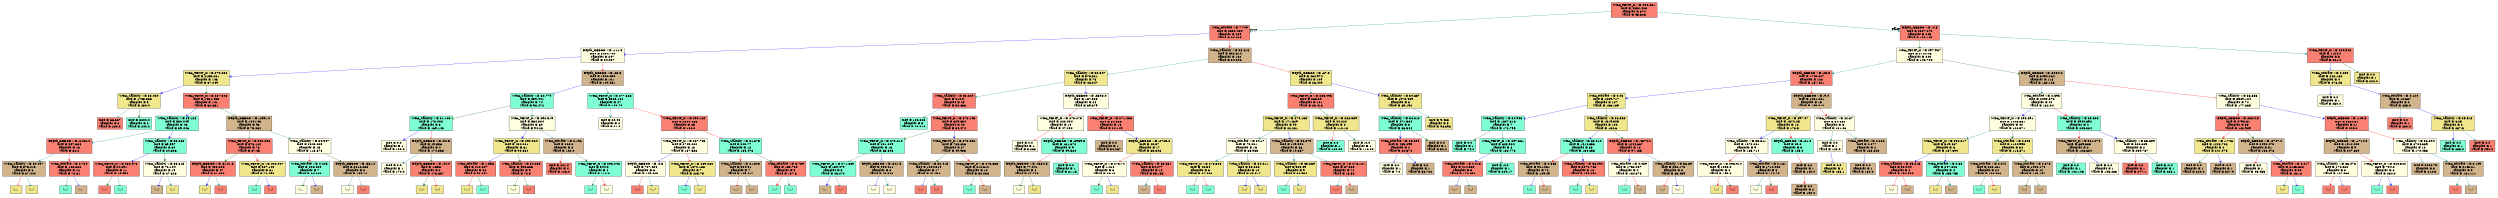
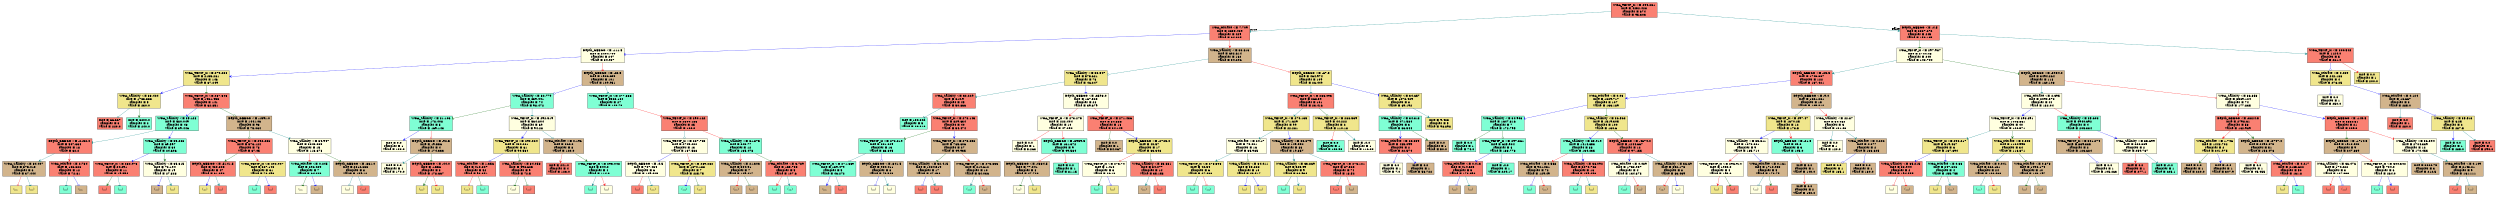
edge "WOA_TEMP_K <= 300.542 mse = 1124.0 samples = 5 value = 261.0" -> "mse = 0.0 samples = 1 value = 200.0": color darkgreen -> red
node "mse = 20.48 samples = 2 value = 21.0": removed
edge "mse = 0.0 value = 1 value = 120.0" -> "mse = 0.0 samples = 1 value = 135.1": now "WOA_Nitrate <= 0.202 mse = 4.877 samples = 2 value = 133.825" -> "mse = 0.0 samples = 1 value = 135.1"
node "mse = 0.0 samples = 1 value = 142.105": removed
